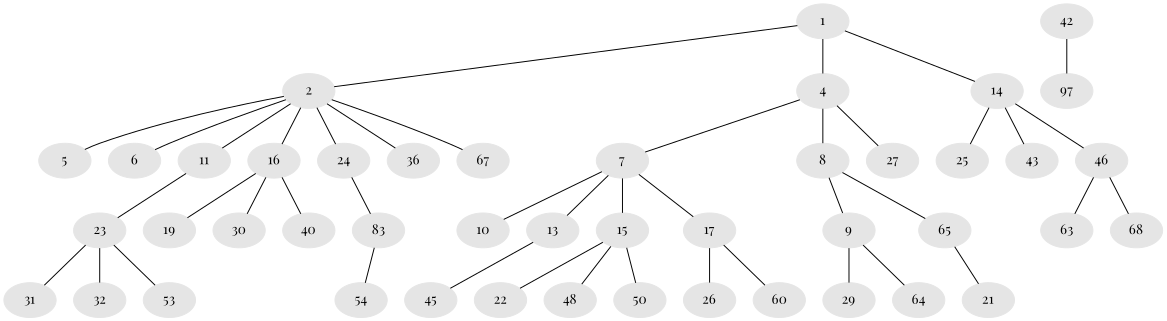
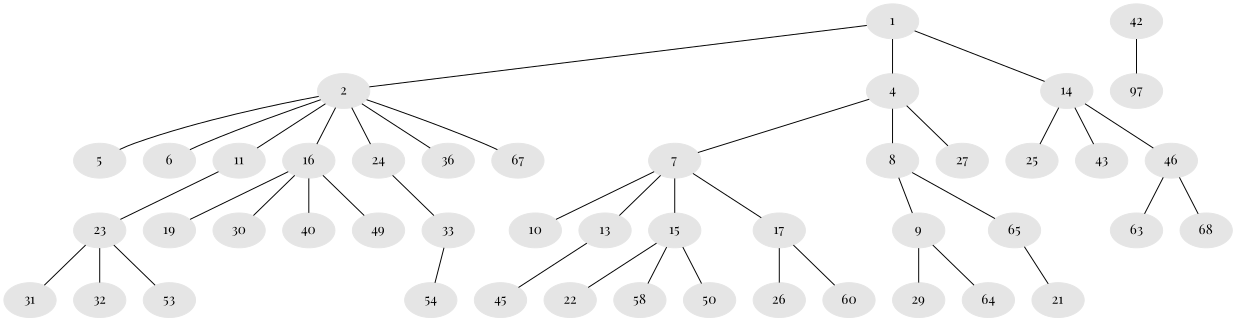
node "83": label "83" -> "33"
node "49": added
node "48": label "48" -> "58"
